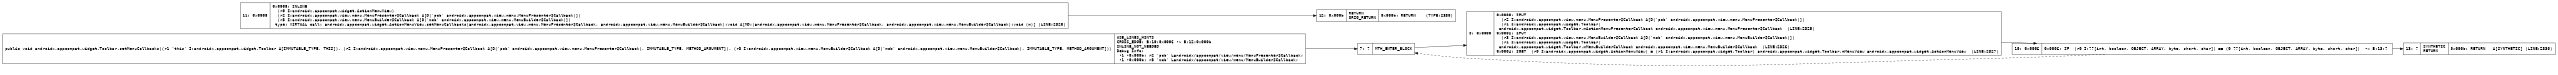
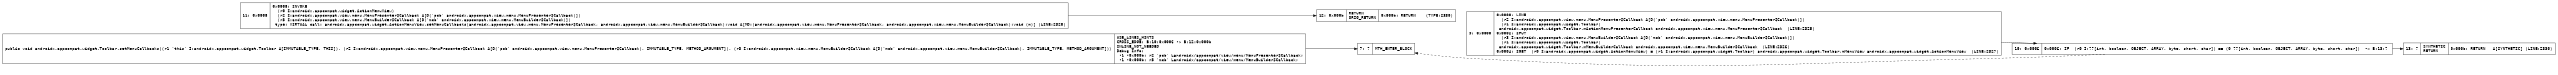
node "11: 0x0008": text "0x0008: INLINE" -> "0x0008: INVOKE"
node "9: 0x0000": text "0x0000: IPUT" -> "0x0000: LINE"
edge "7: ?" -> "9: 0x0000": removed
